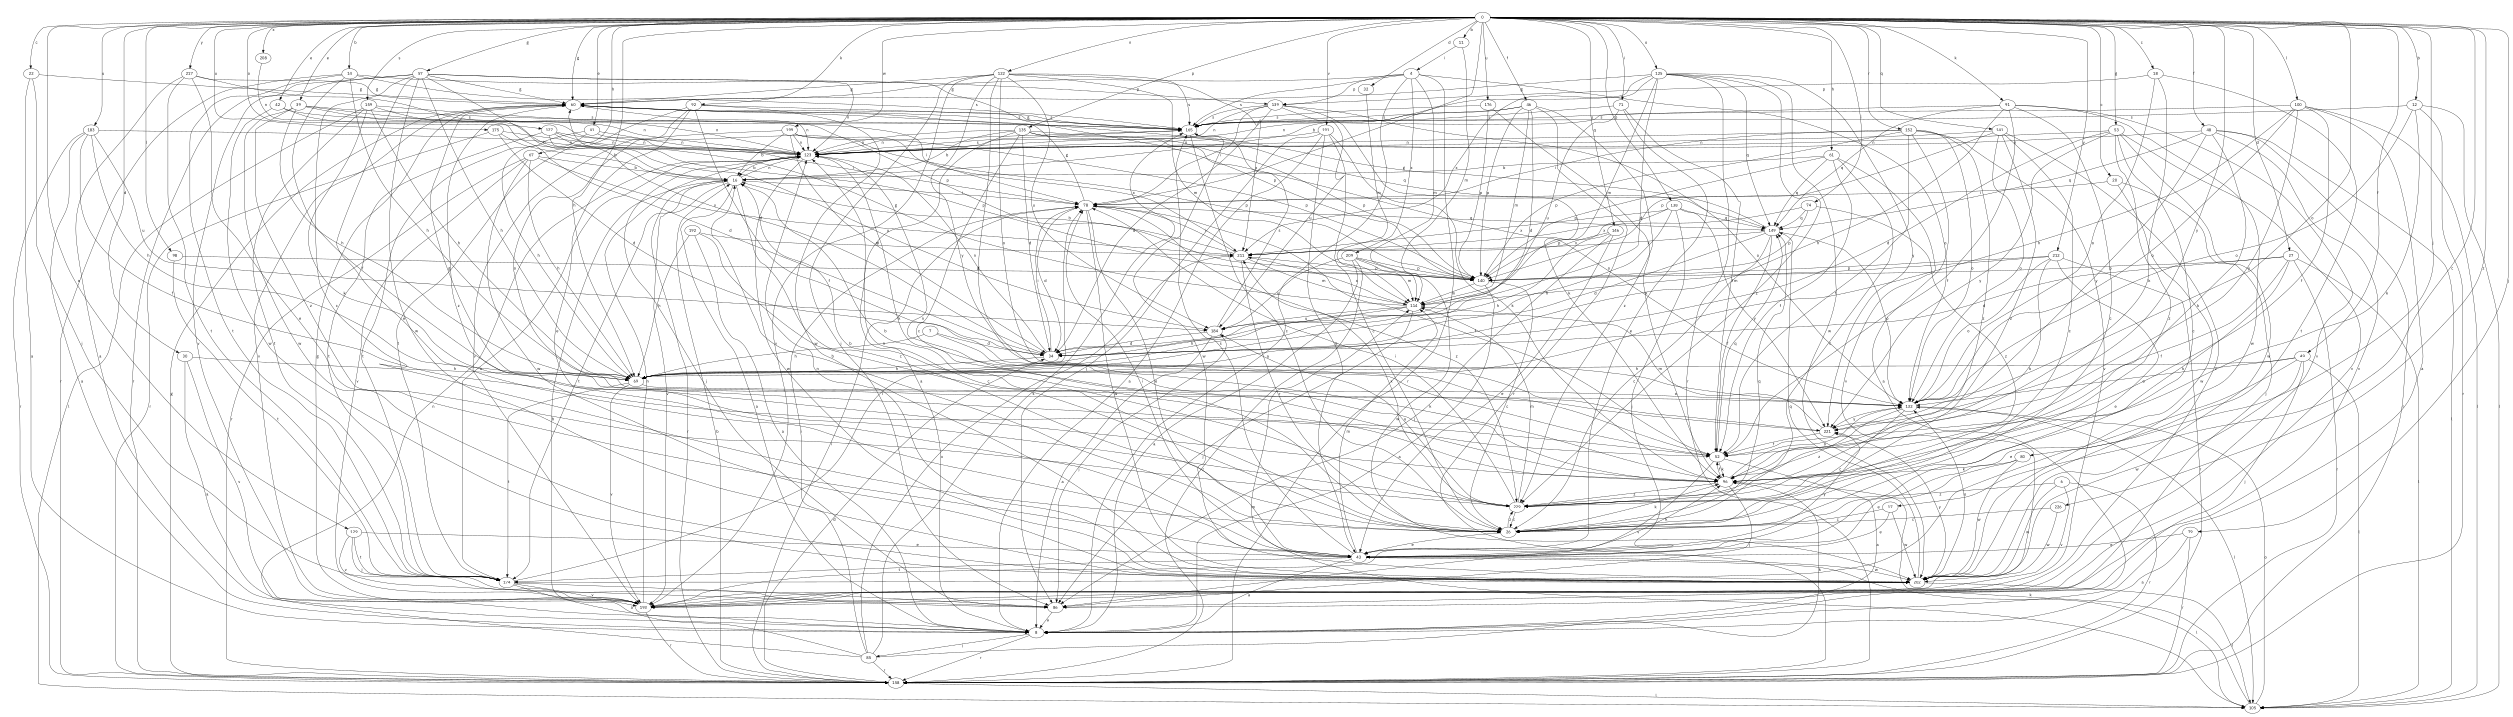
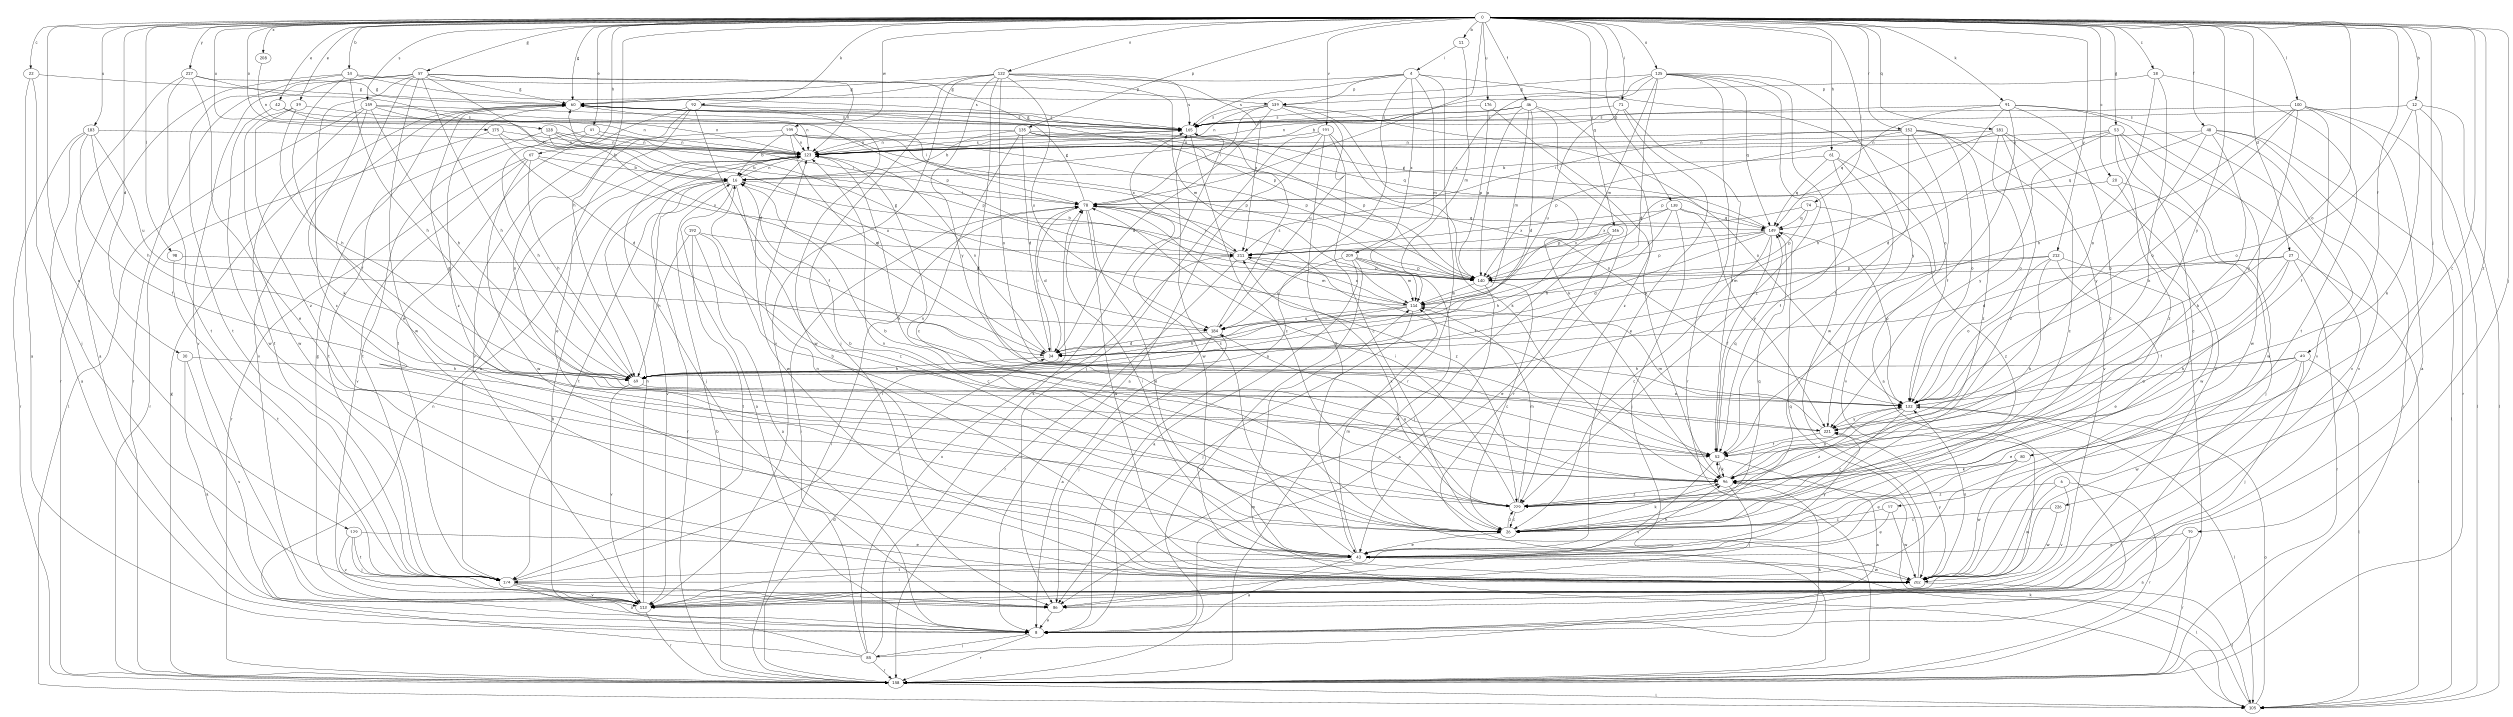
node "32": removed
edge "39" -> "165": now "159" -> "165"
node "127": label "127" -> "128"
node "141": label "141" -> "181"
edge "61" -> "140": now "149" -> "140"
edge "39" -> "34": removed, label "d"
node "7": removed
edge "135" -> "8": removed, label "a"
edge "69" -> "174": now "192" -> "174"
edge "211" -> "26": now "211" -> "158"
node "193": label "193" -> "113"
